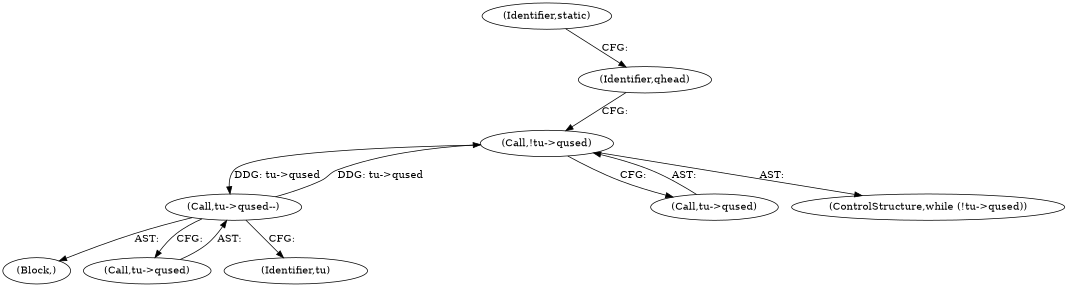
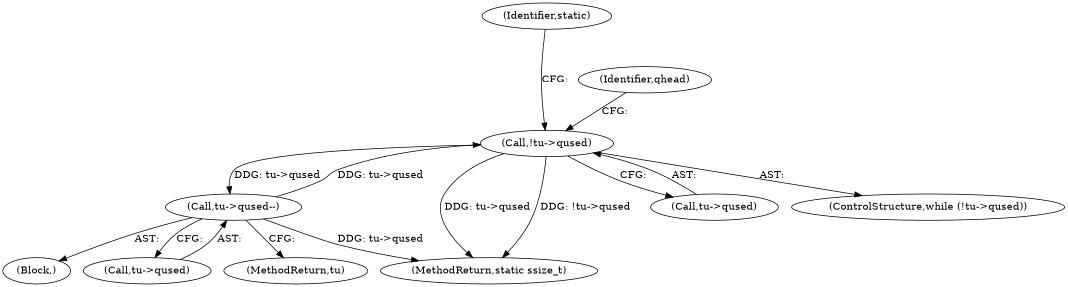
edge "(Identifier,static)" -> "(Identifier,qhead)": now "(Identifier,static)" -> "(Call,!tu->qused)"
node "(Identifier,tu)": label "(Identifier,tu)" -> "(MethodReturn,tu)"
node "(MethodReturn,static ssize_t)": added
